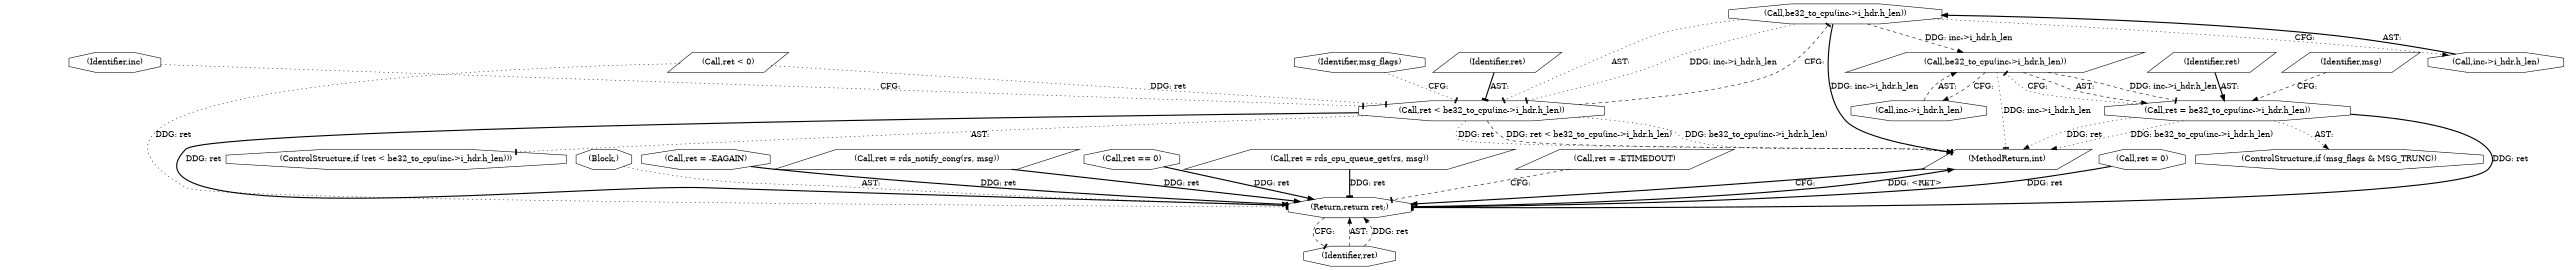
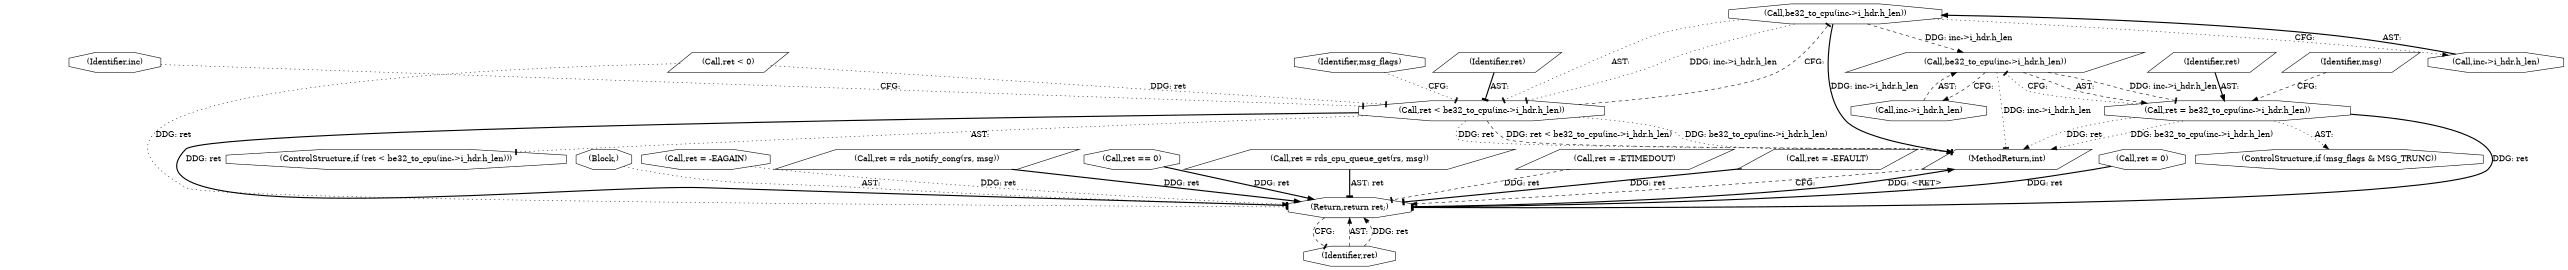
node "(Call,ret = -EFAULT)": added
edge "(Call,ret = rds_cpu_queue_get(rs, msg))" -> "(Return,return ret;)": label "DDG: ret" -> "AST: ret"
edge "(Call,ret = -ETIMEDOUT)" -> "(Return,return ret;)": label "CFG: " -> "DDG: ret"
edge "(MethodReturn,int)" -> "(Return,return ret;)": style bold -> dashed
edge "(Call,ret = -EAGAIN)" -> "(Return,return ret;)": style bold -> dotted
